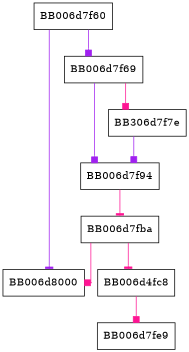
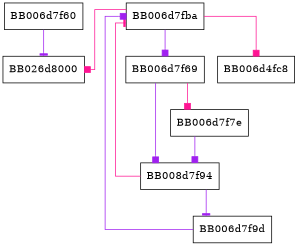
edge "BB006d7f60" -> "BB006d7f69": now "BB006d7fba" -> "BB006d7f69"
node "BB306d7f7e": label "BB306d7f7e" -> "BB006d7f7e"
node "BB006d7f94": label "BB006d7f94" -> "BB008d7f94"
node "BB006d7f9d": added
edge "BB006d7fba" -> "BB006d4fc8": arrowhead tee -> box
node "BB006d8000": label "BB006d8000" -> "BB026d8000"
node "BB006d7fe9": removed
